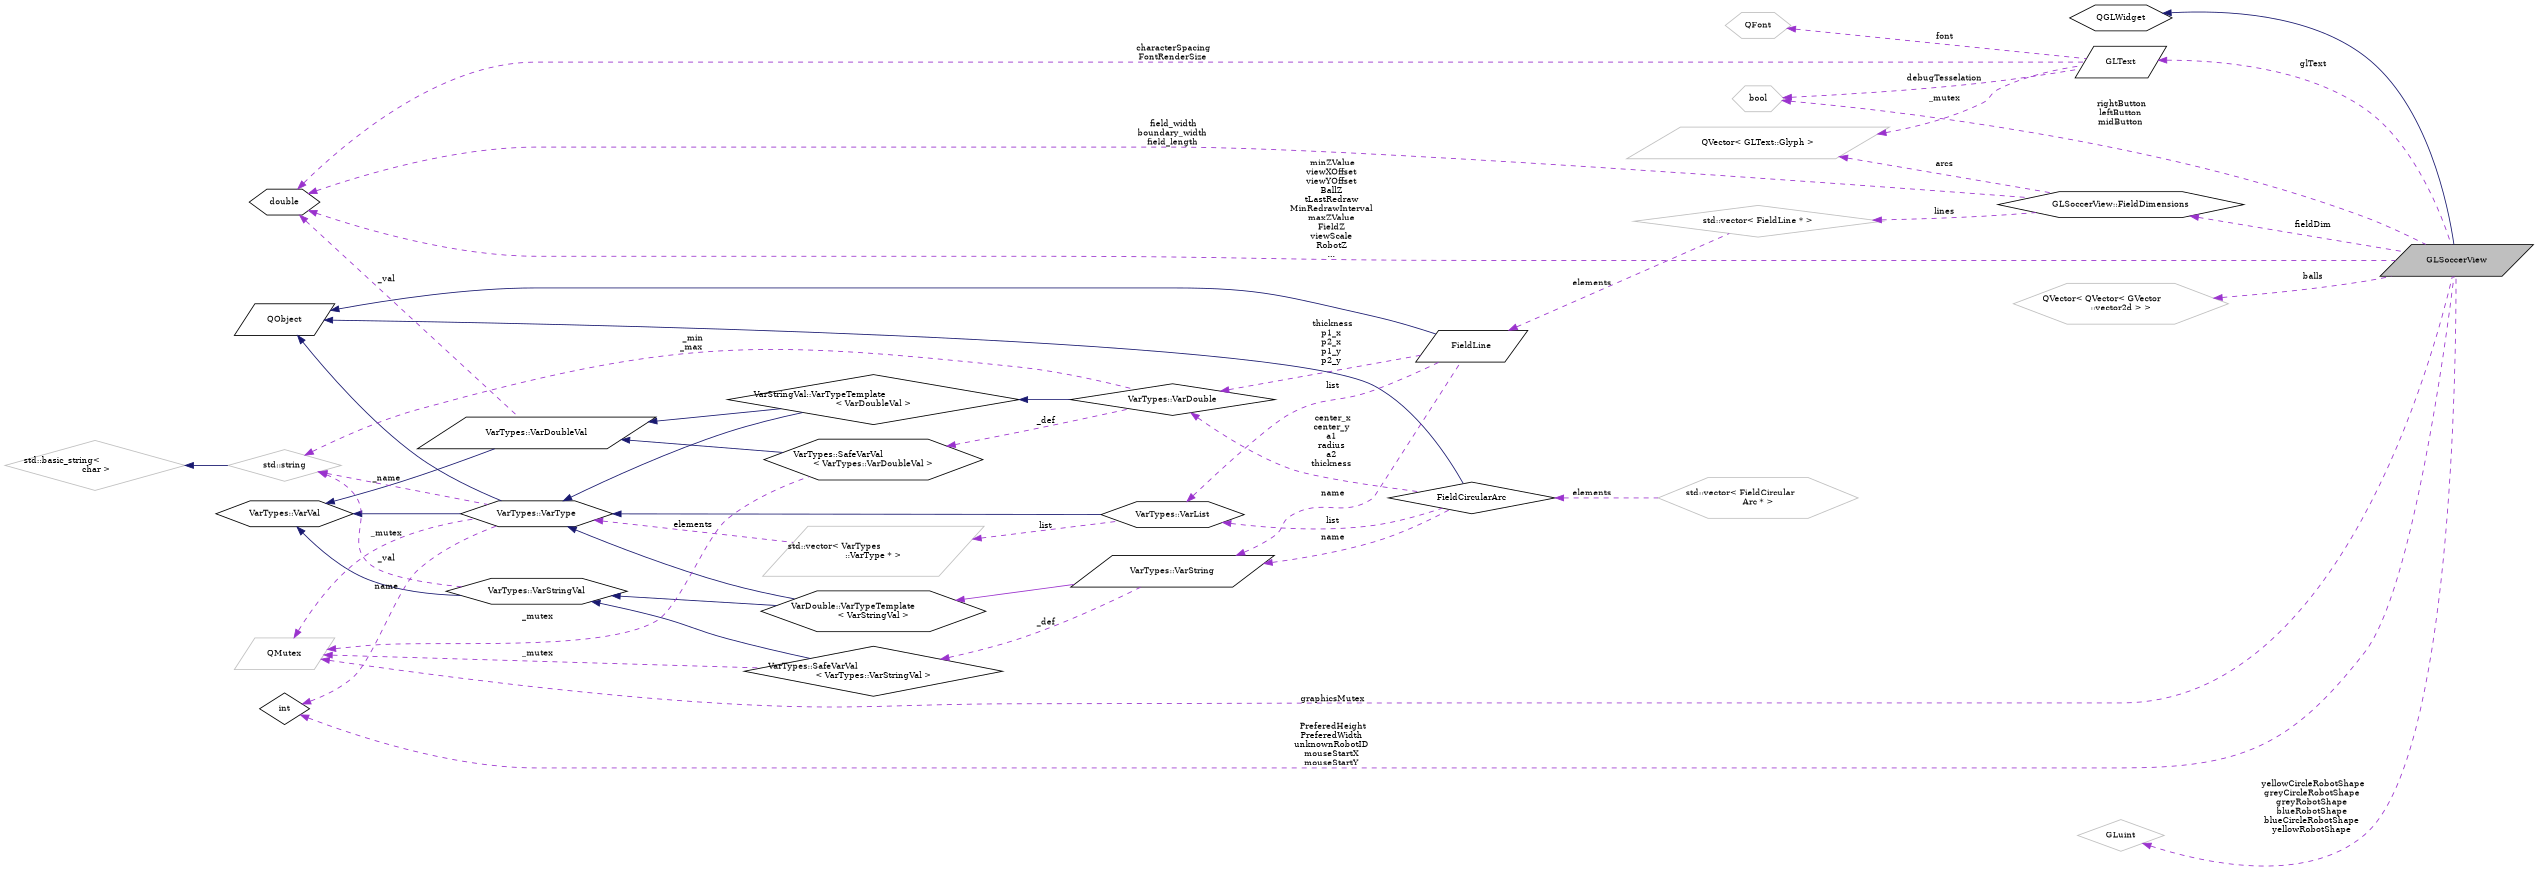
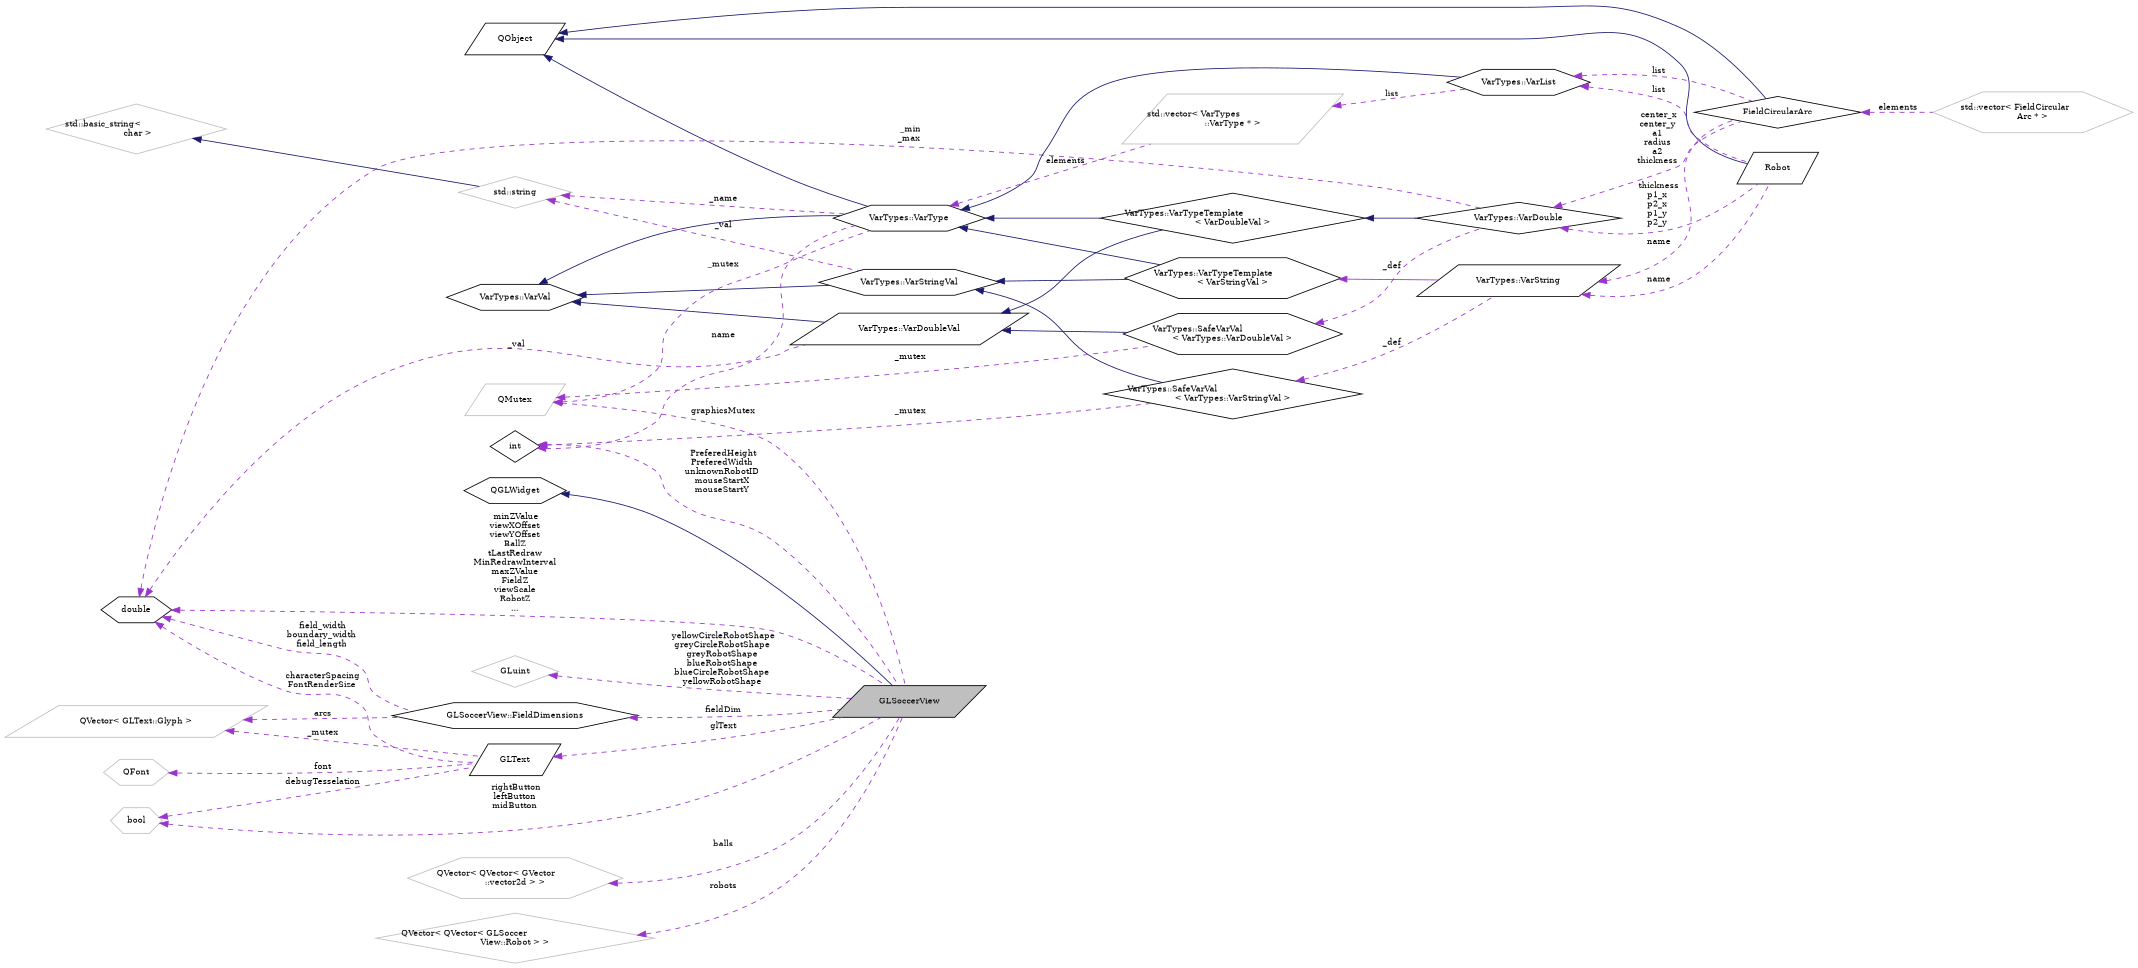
node "std::vector< FieldLine * >": removed
node "FieldLine": label "FieldLine" -> "Robot"
edge "VarTypes::VarDouble" -> "std::string": now "VarTypes::VarDouble" -> "double"
node "VarStringVal::VarTypeTemplate < VarDoubleVal >": label "VarStringVal::VarTypeTemplate < VarDoubleVal >" -> "VarTypes::VarTypeTemplate < VarDoubleVal >"
node "VarDouble::VarTypeTemplate < VarStringVal >": label "VarDouble::VarTypeTemplate < VarStringVal >" -> "VarTypes::VarTypeTemplate < VarStringVal >"
edge "VarTypes::SafeVarVal < VarTypes::VarStringVal >" -> "QMutex": now "VarTypes::SafeVarVal < VarTypes::VarStringVal >" -> "int"
node "QVector< QVector< GLSoccer View::Robot > >": added
